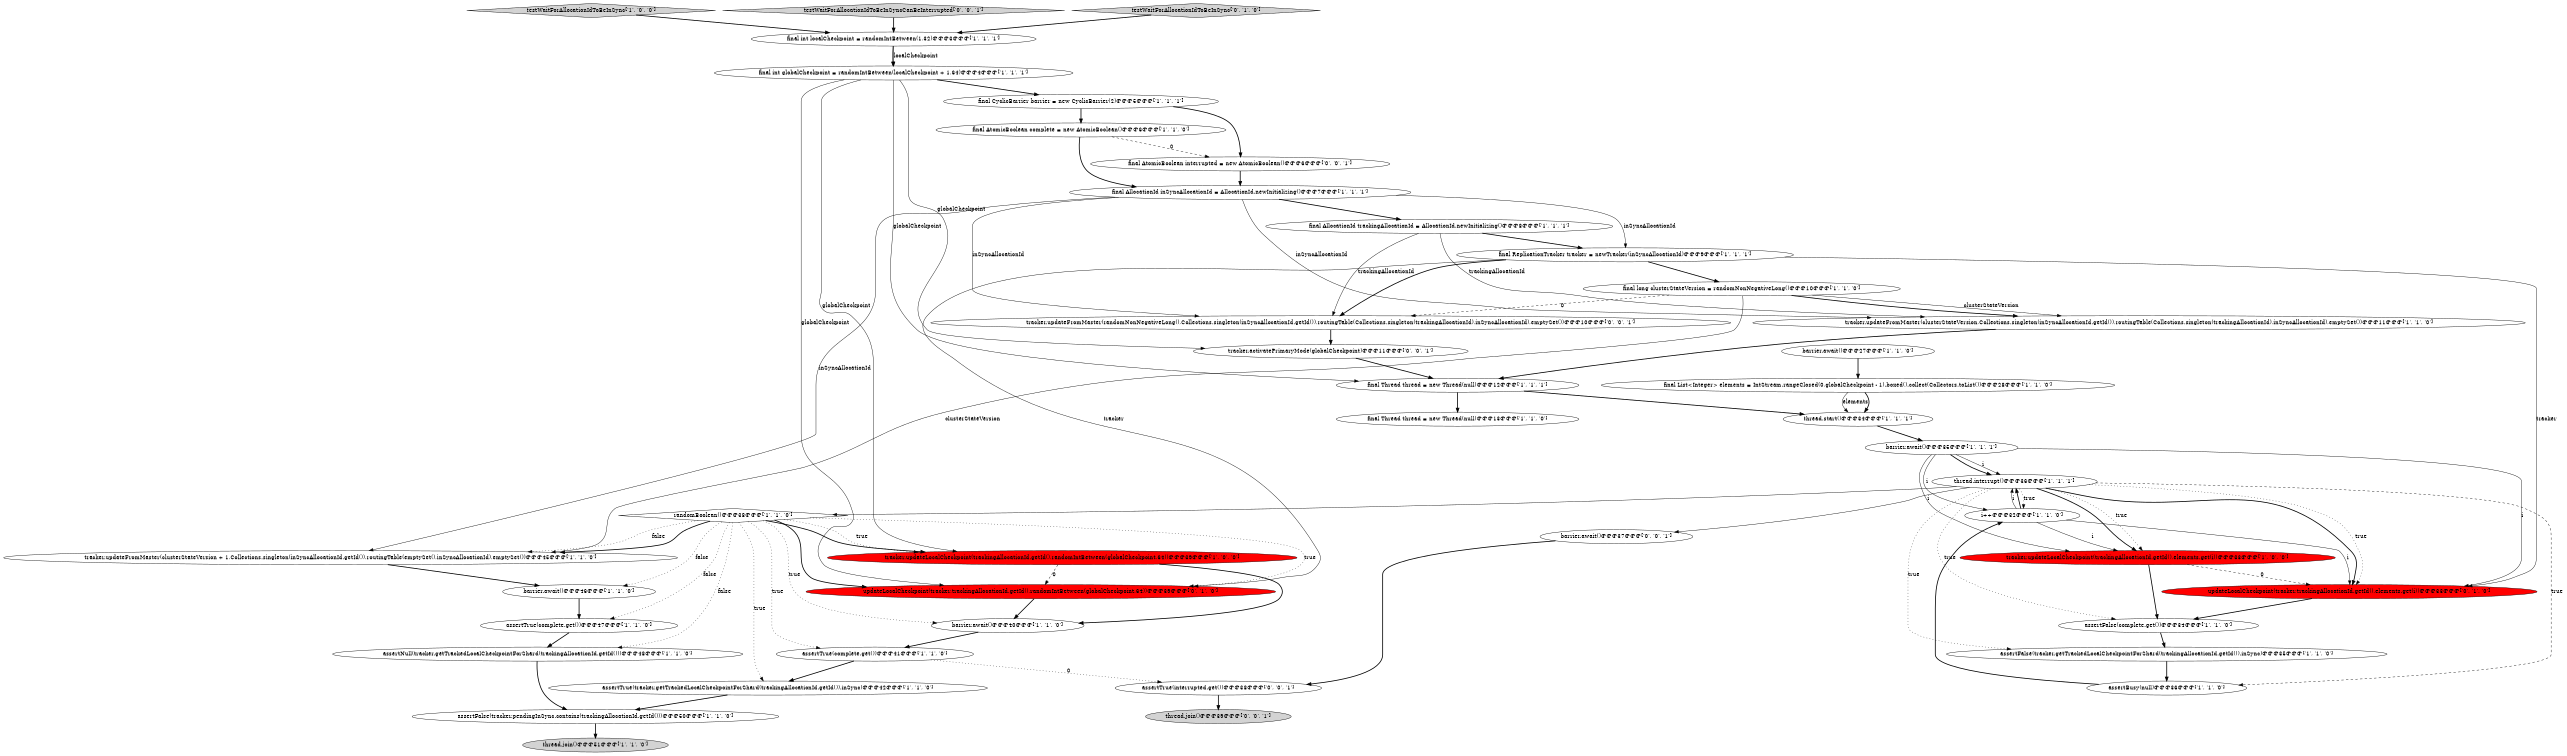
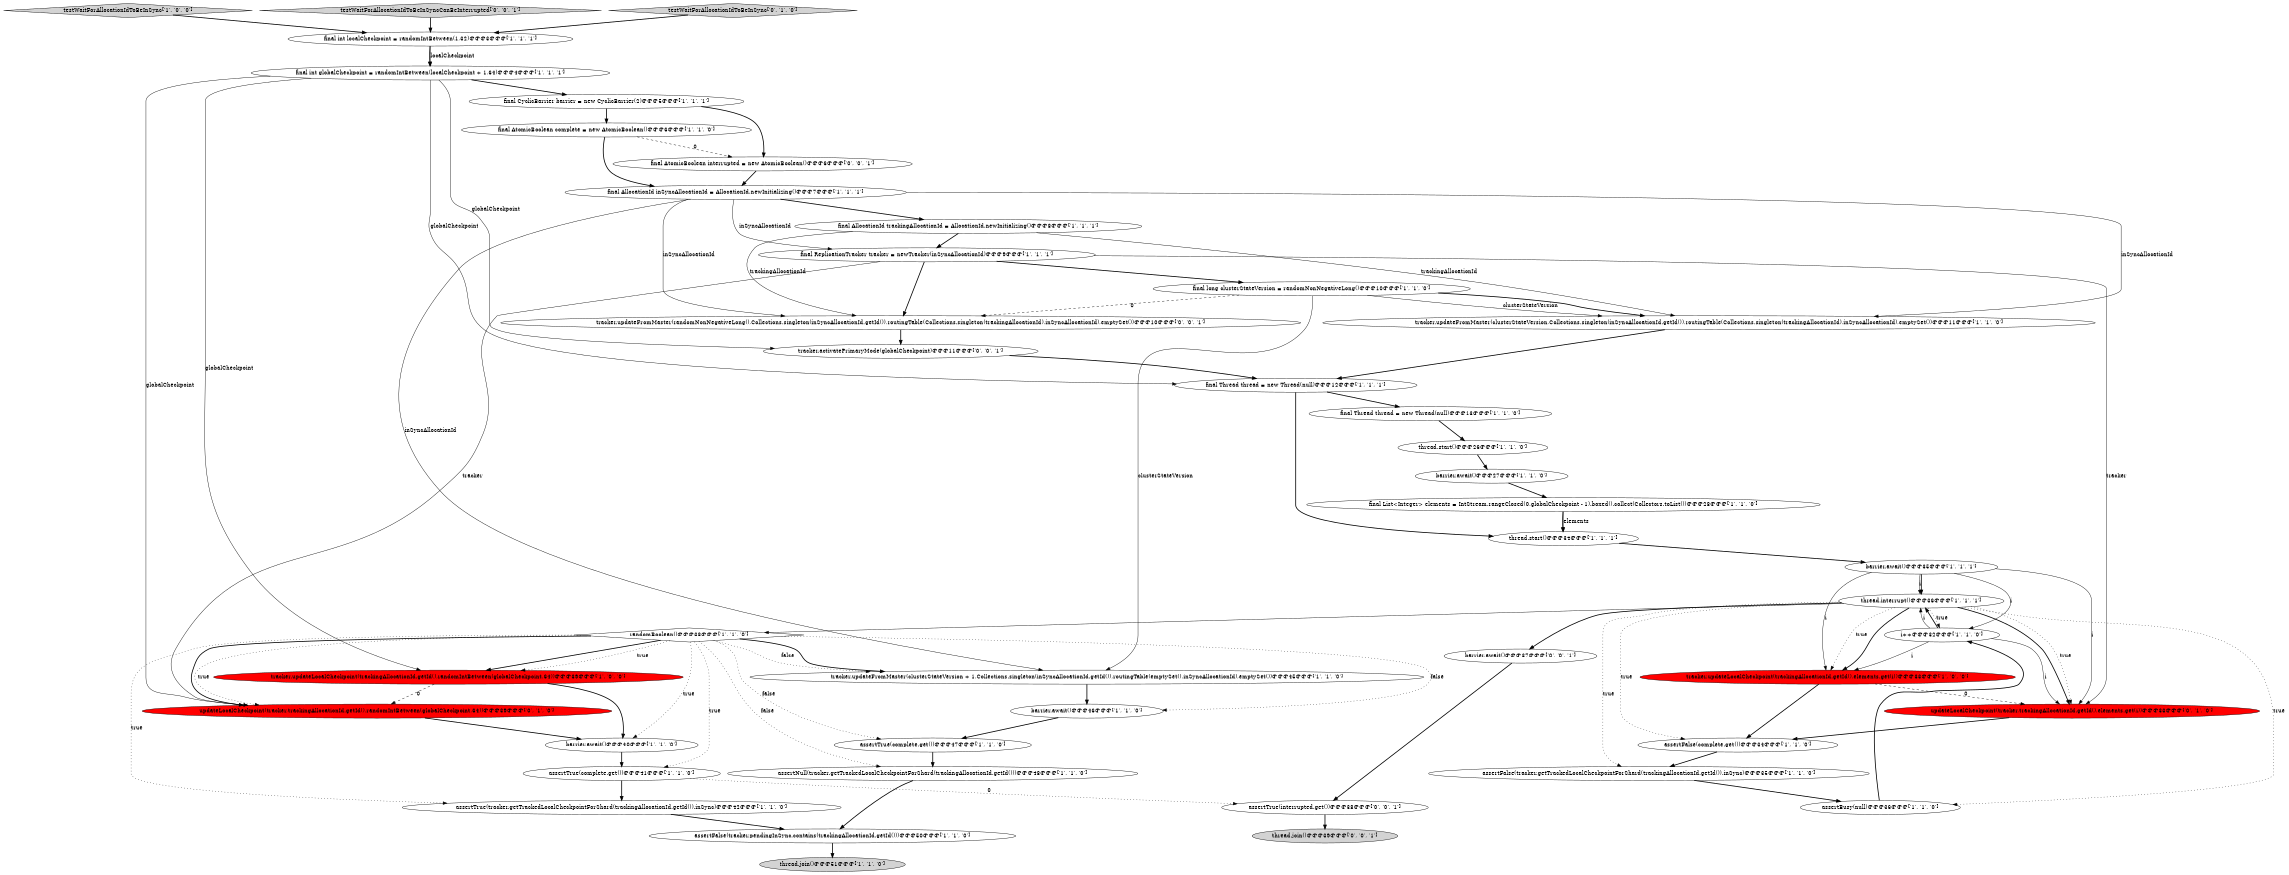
node "thread.start()@@@26@@@['1', '1', '0']": added
edge "thread.interrupt()@@@36@@@['1', '1', '1']" -> "barrier.await()@@@37@@@['0', '0', '1']": style solid -> bold
edge "thread.interrupt()@@@36@@@['1', '1', '1']" -> "assertBusy(null)@@@36@@@['1', '1', '0']": style dashed -> dotted
